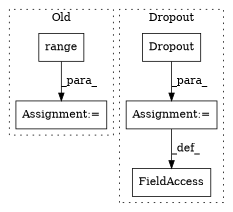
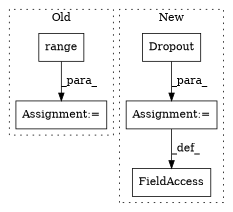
cluster "Dropout": label "Dropout" -> "New"
